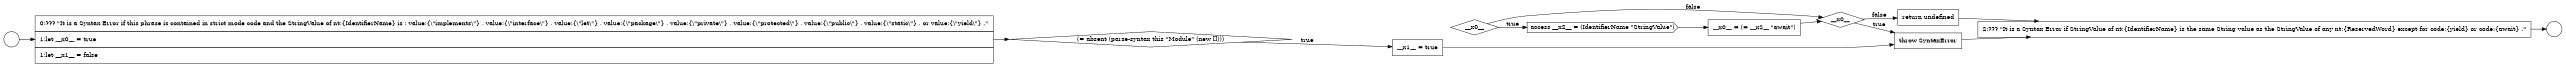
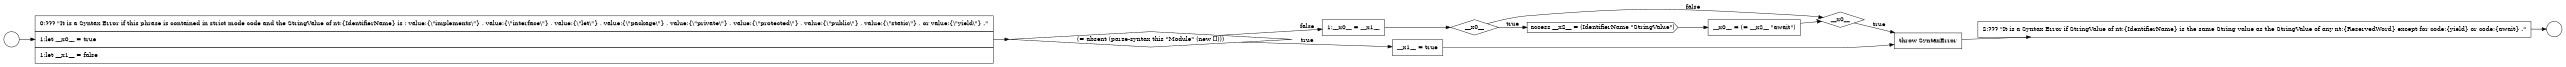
node "return undefined": removed
node "1:__x0__ = __x1__": added
